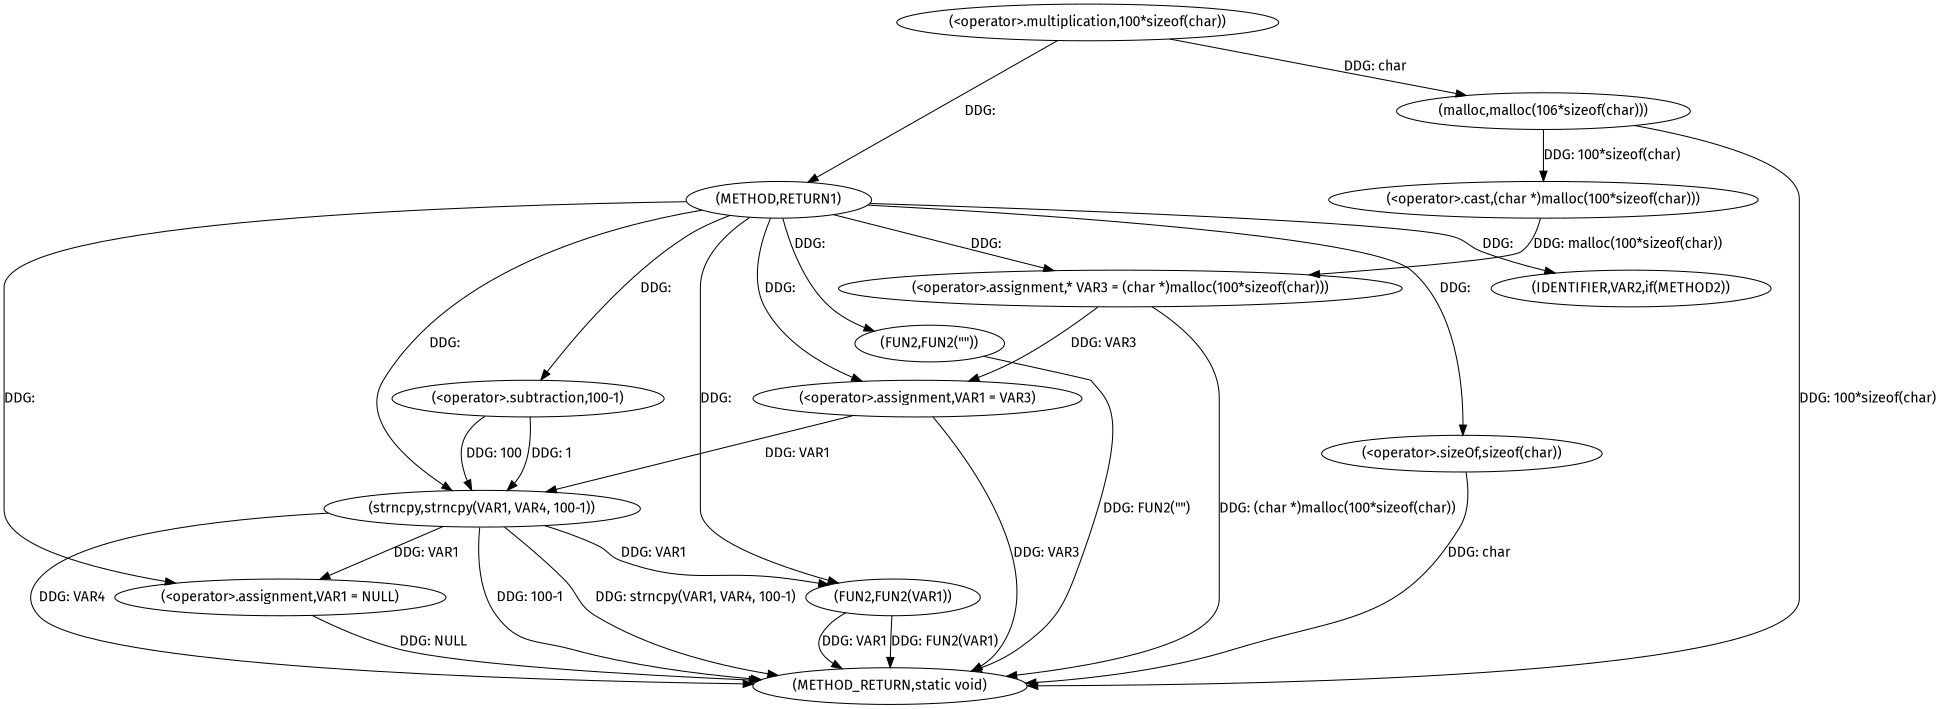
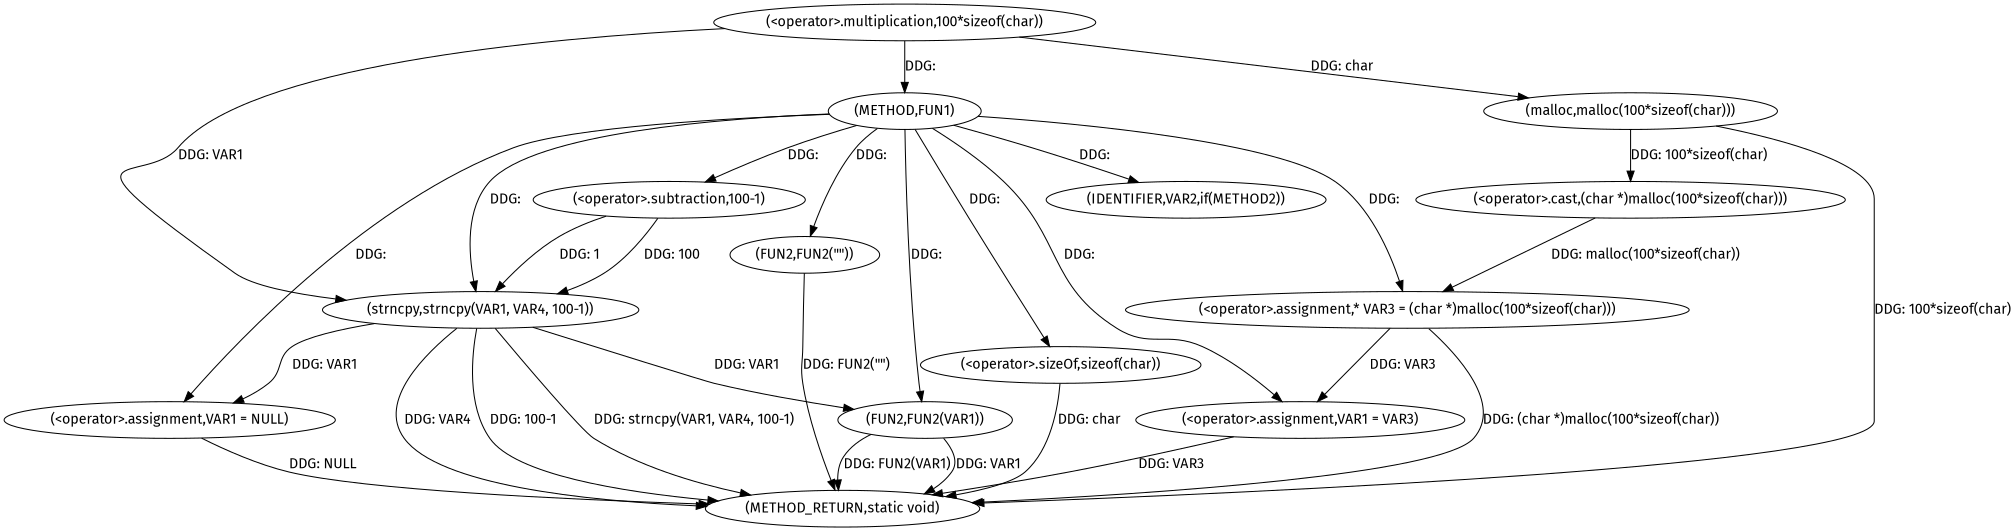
node "(malloc,malloc(106*sizeof(char)))": label "(malloc,malloc(106*sizeof(char)))" -> "(malloc,malloc(100*sizeof(char)))"
node "(METHOD,RETURN1)": label "(METHOD,RETURN1)" -> "(METHOD,FUN1)"
edge "(<operator>.assignment,VAR1 = VAR3)" -> "(strncpy,strncpy(VAR1, VAR4, 100-1))": now "(<operator>.multiplication,100*sizeof(char))" -> "(strncpy,strncpy(VAR1, VAR4, 100-1))"
